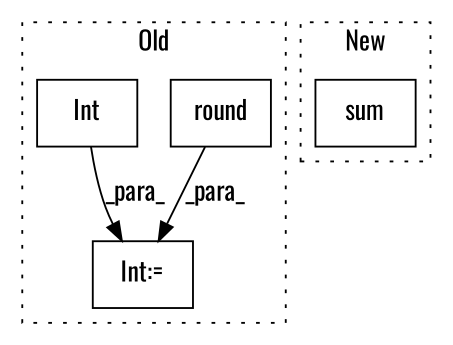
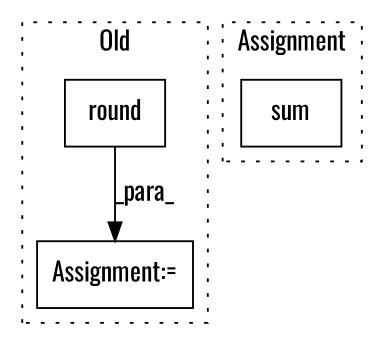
cluster "New": label "New" -> "Assignment"
node "Int": removed
node "Int:=": label "Int:=" -> "Assignment:="
